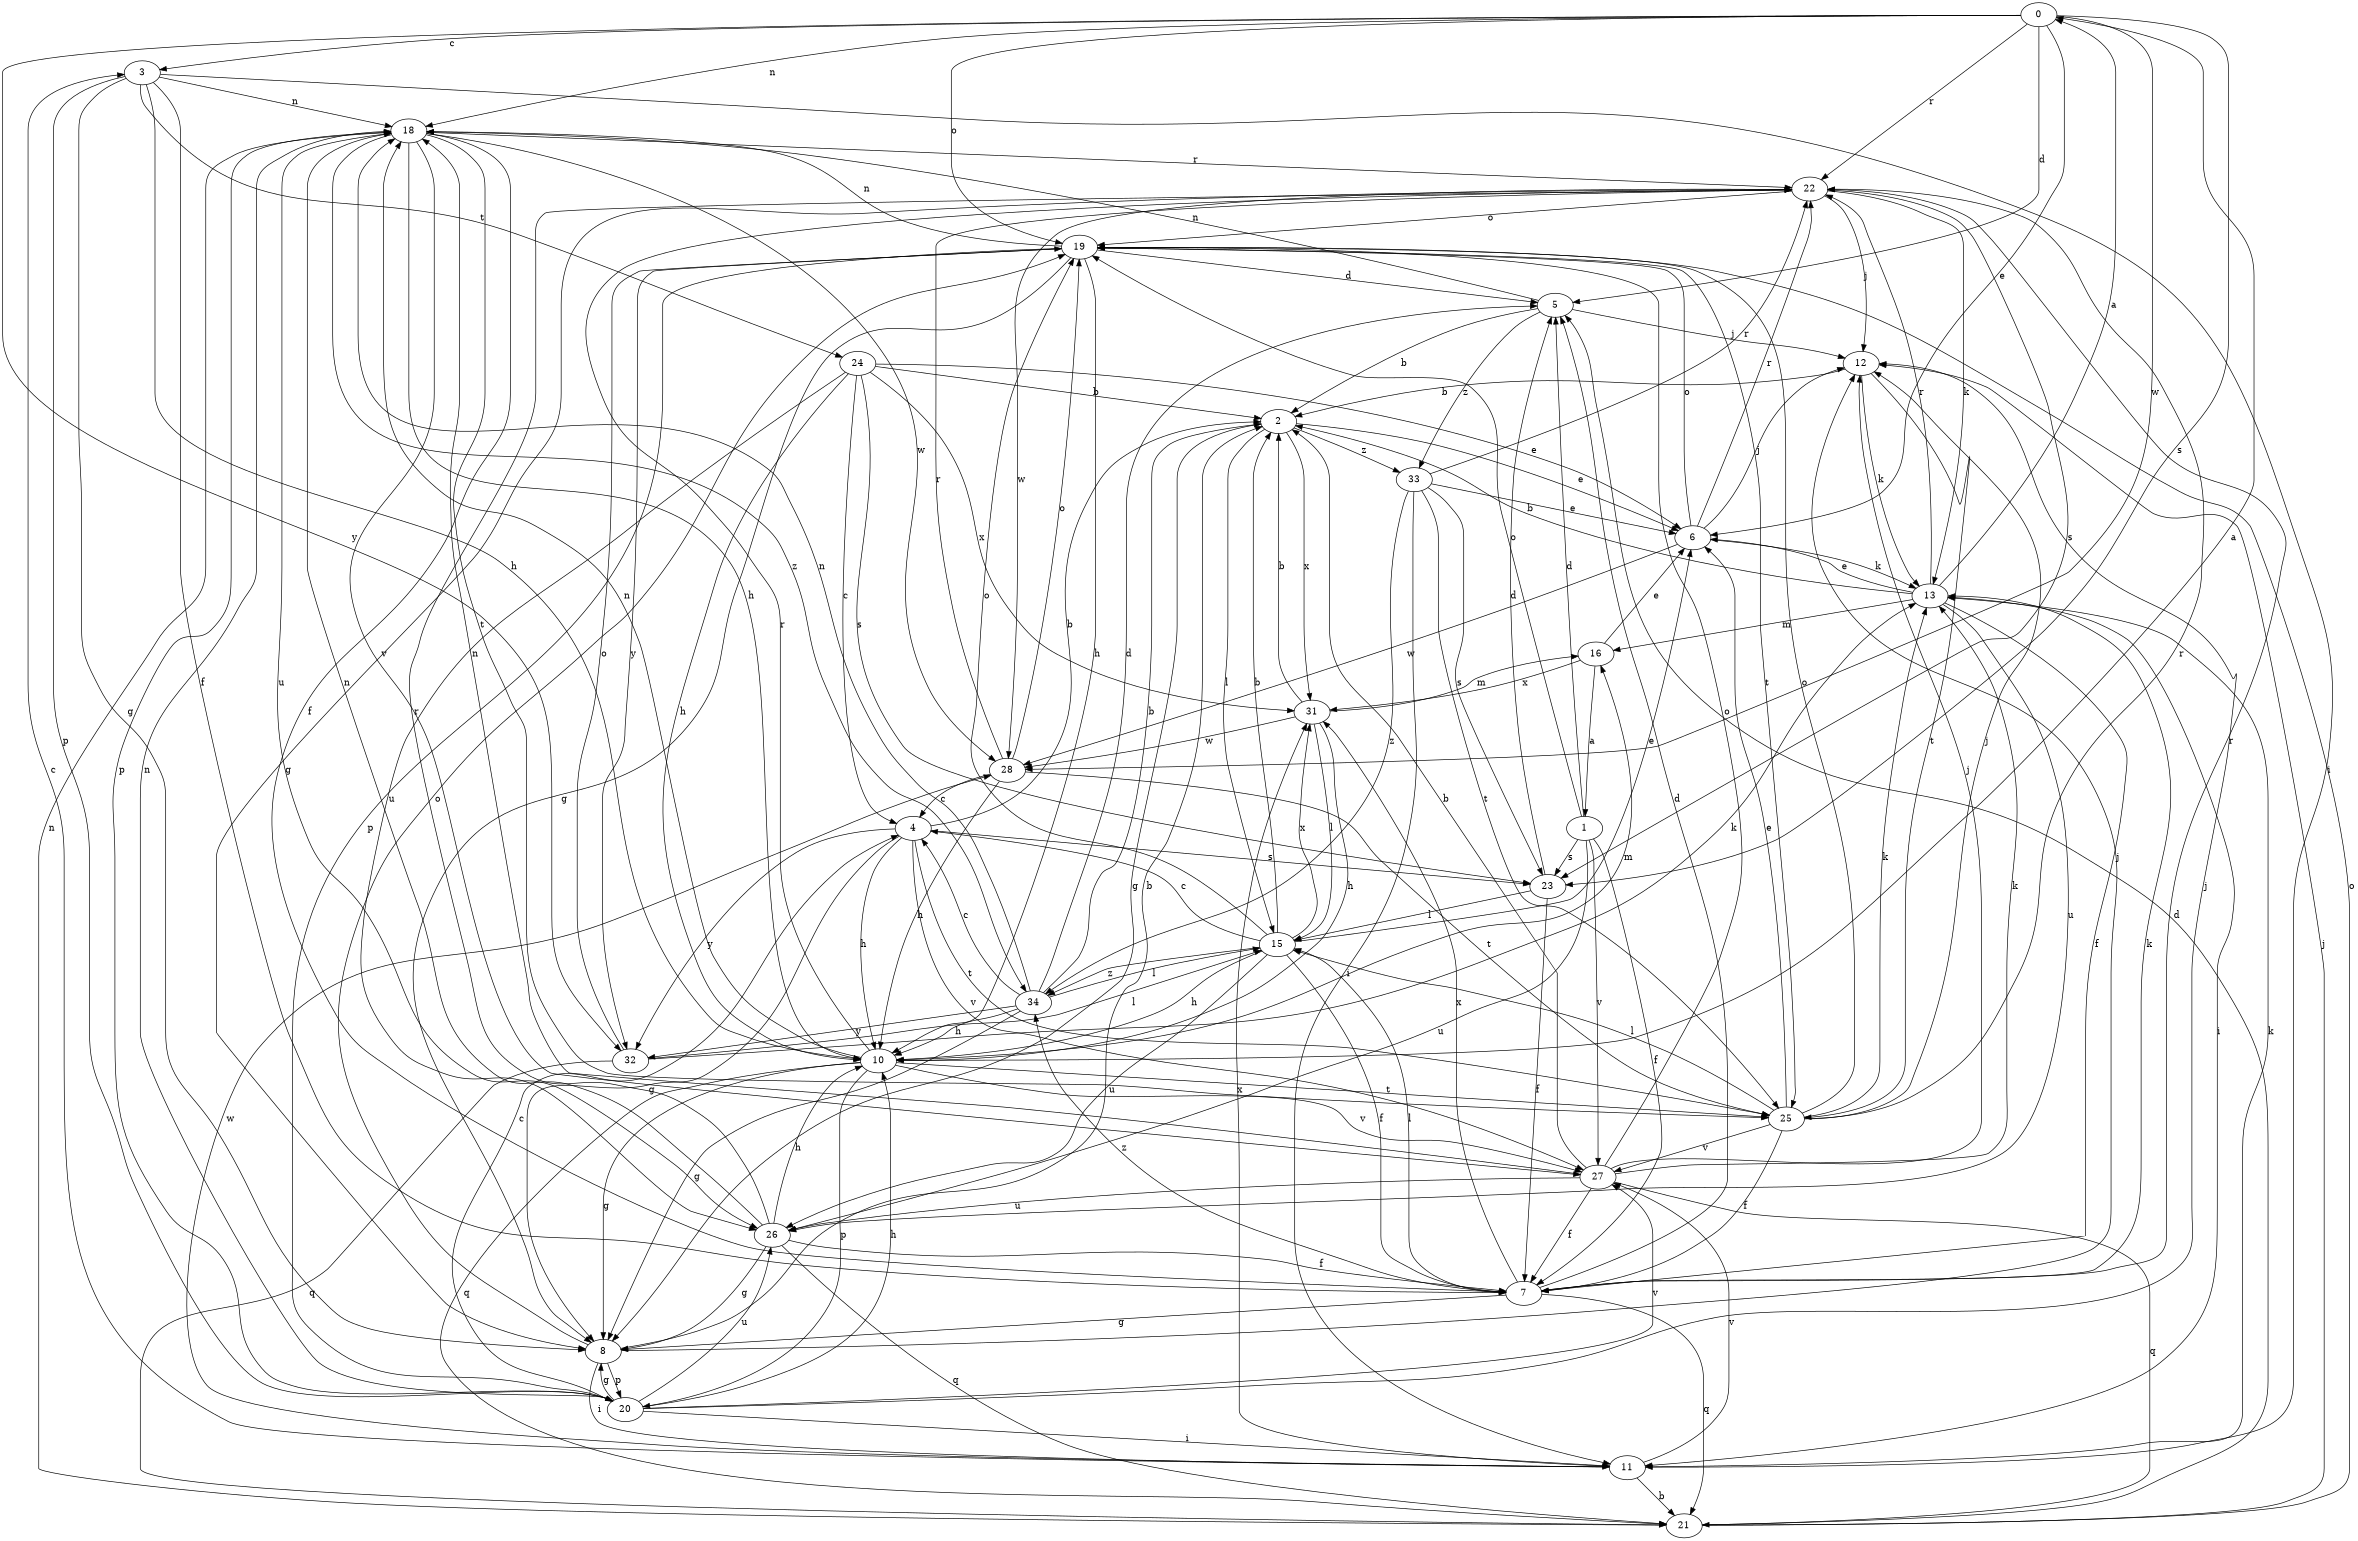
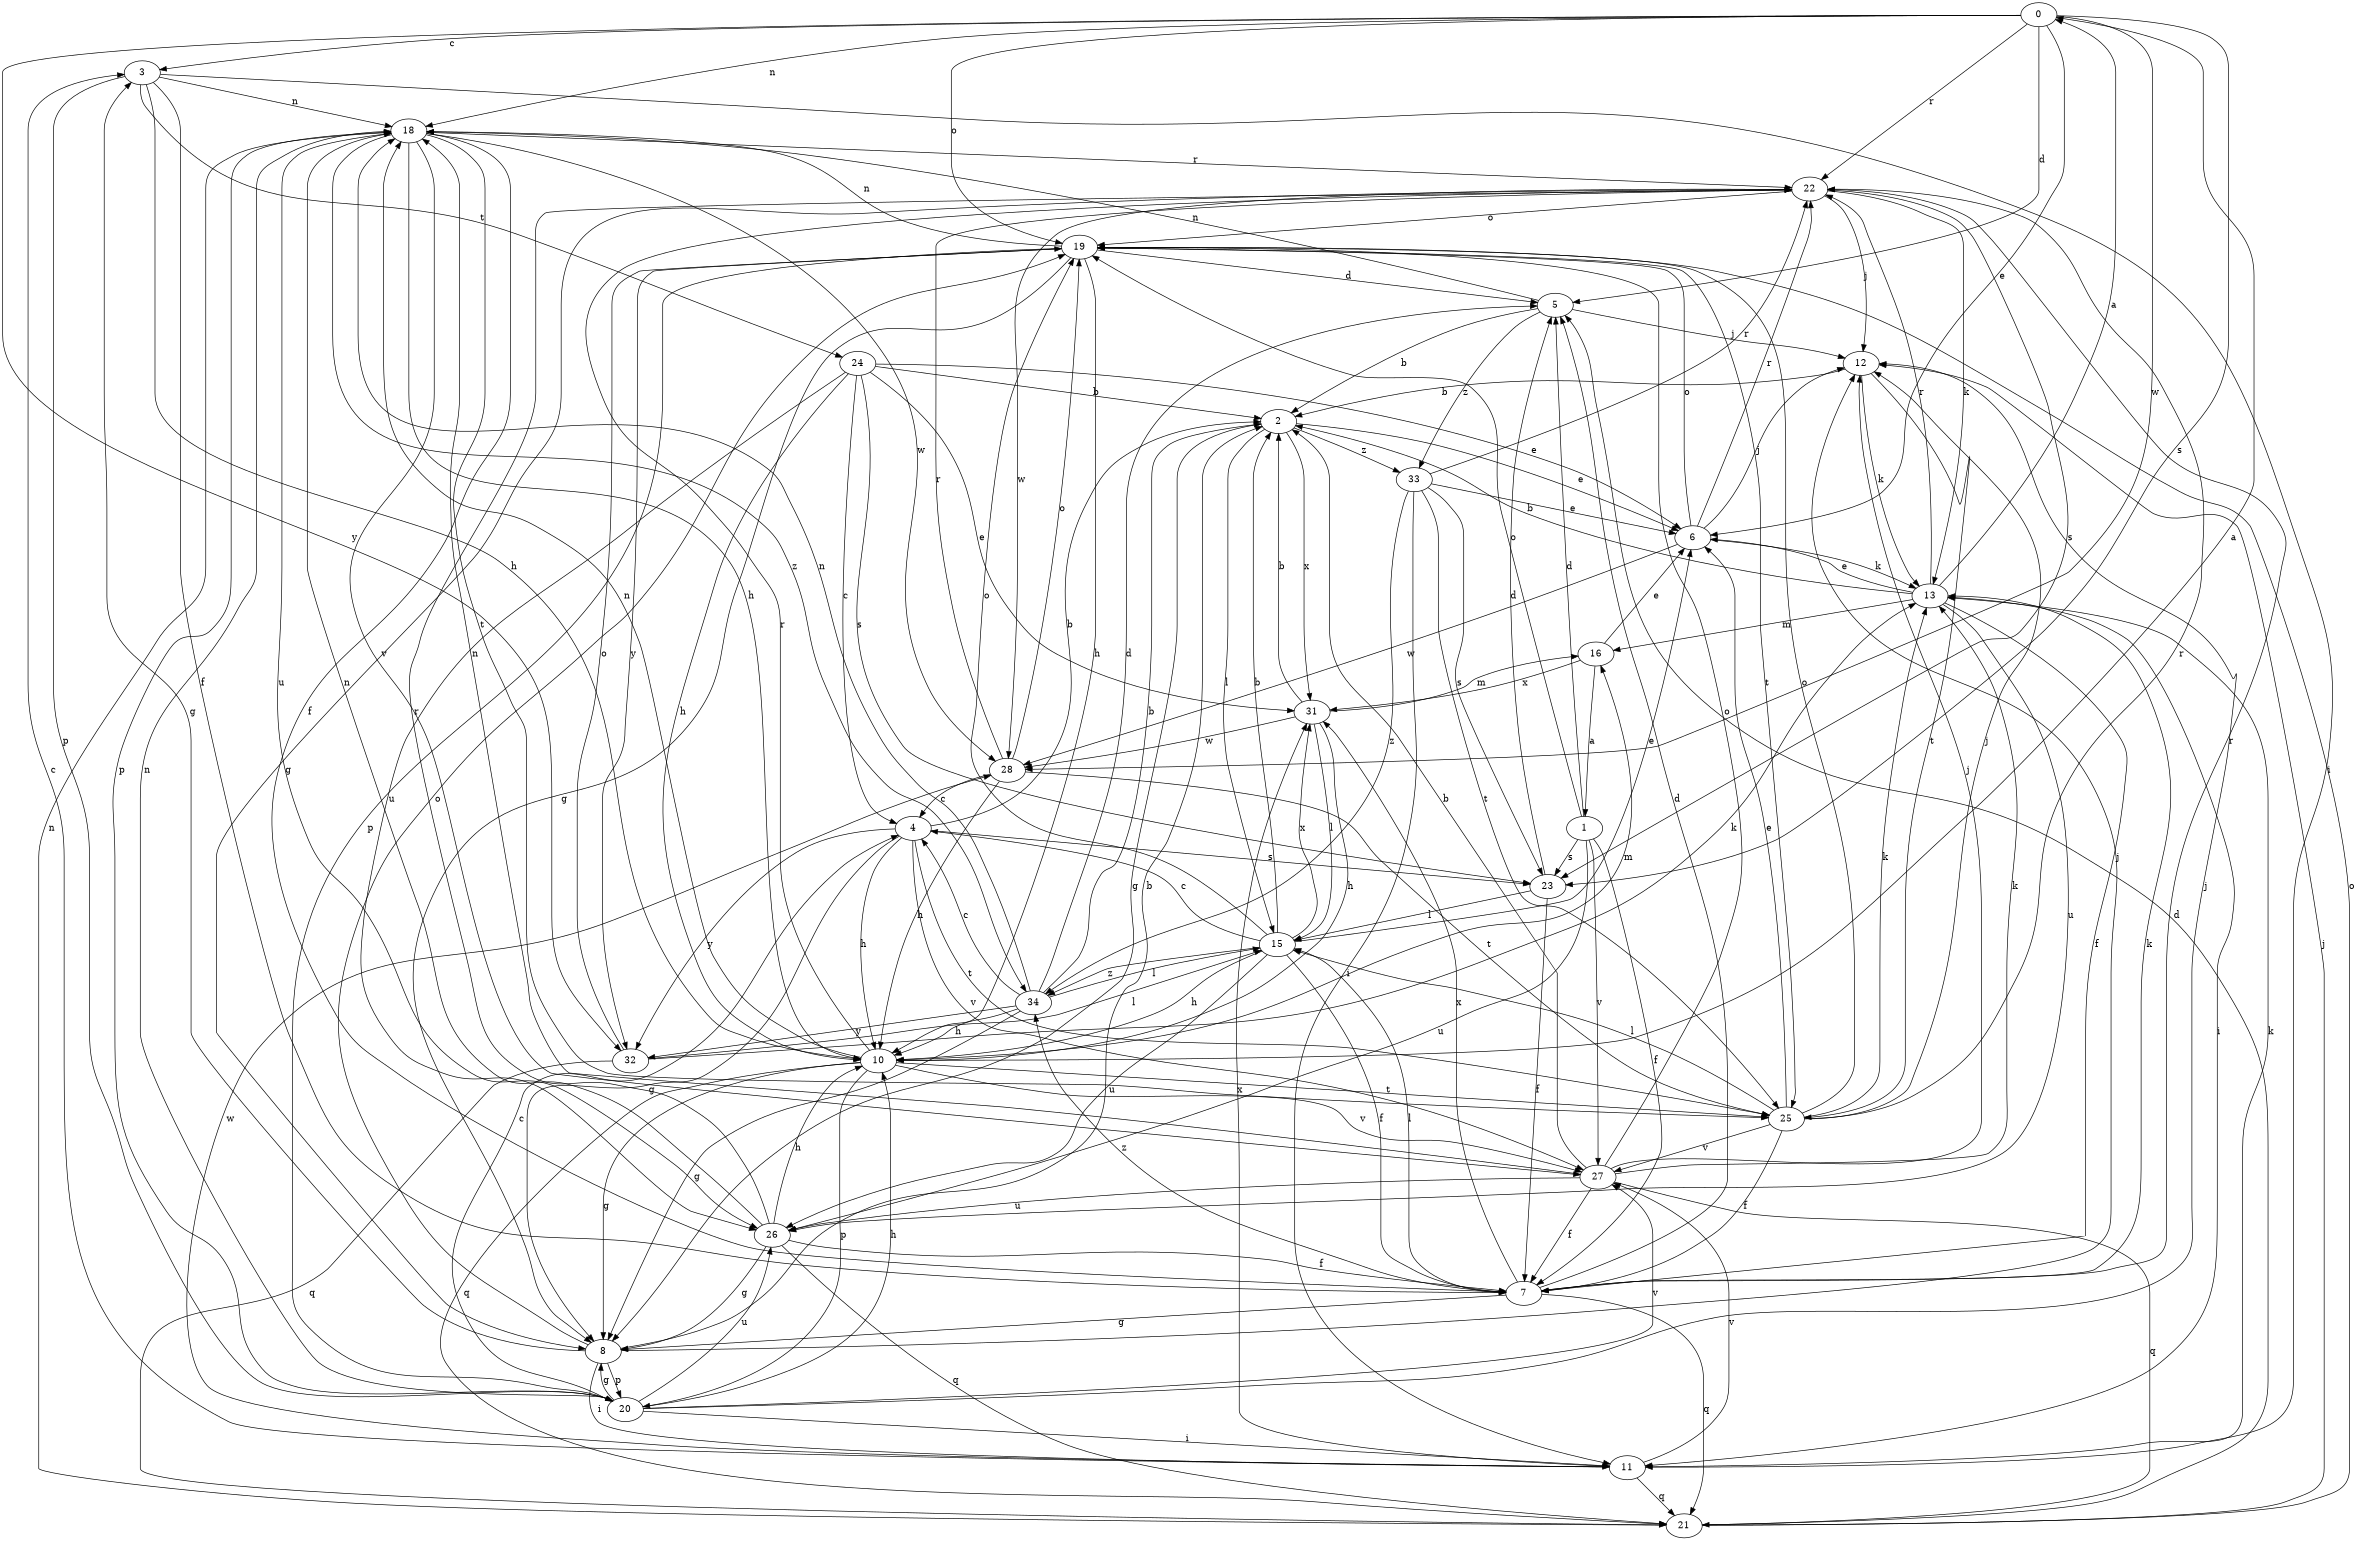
edge "24" -> "31": label "x" -> "e"
edge "3" -> "8": reversed
edge "11" -> "21": label "b" -> "q"
